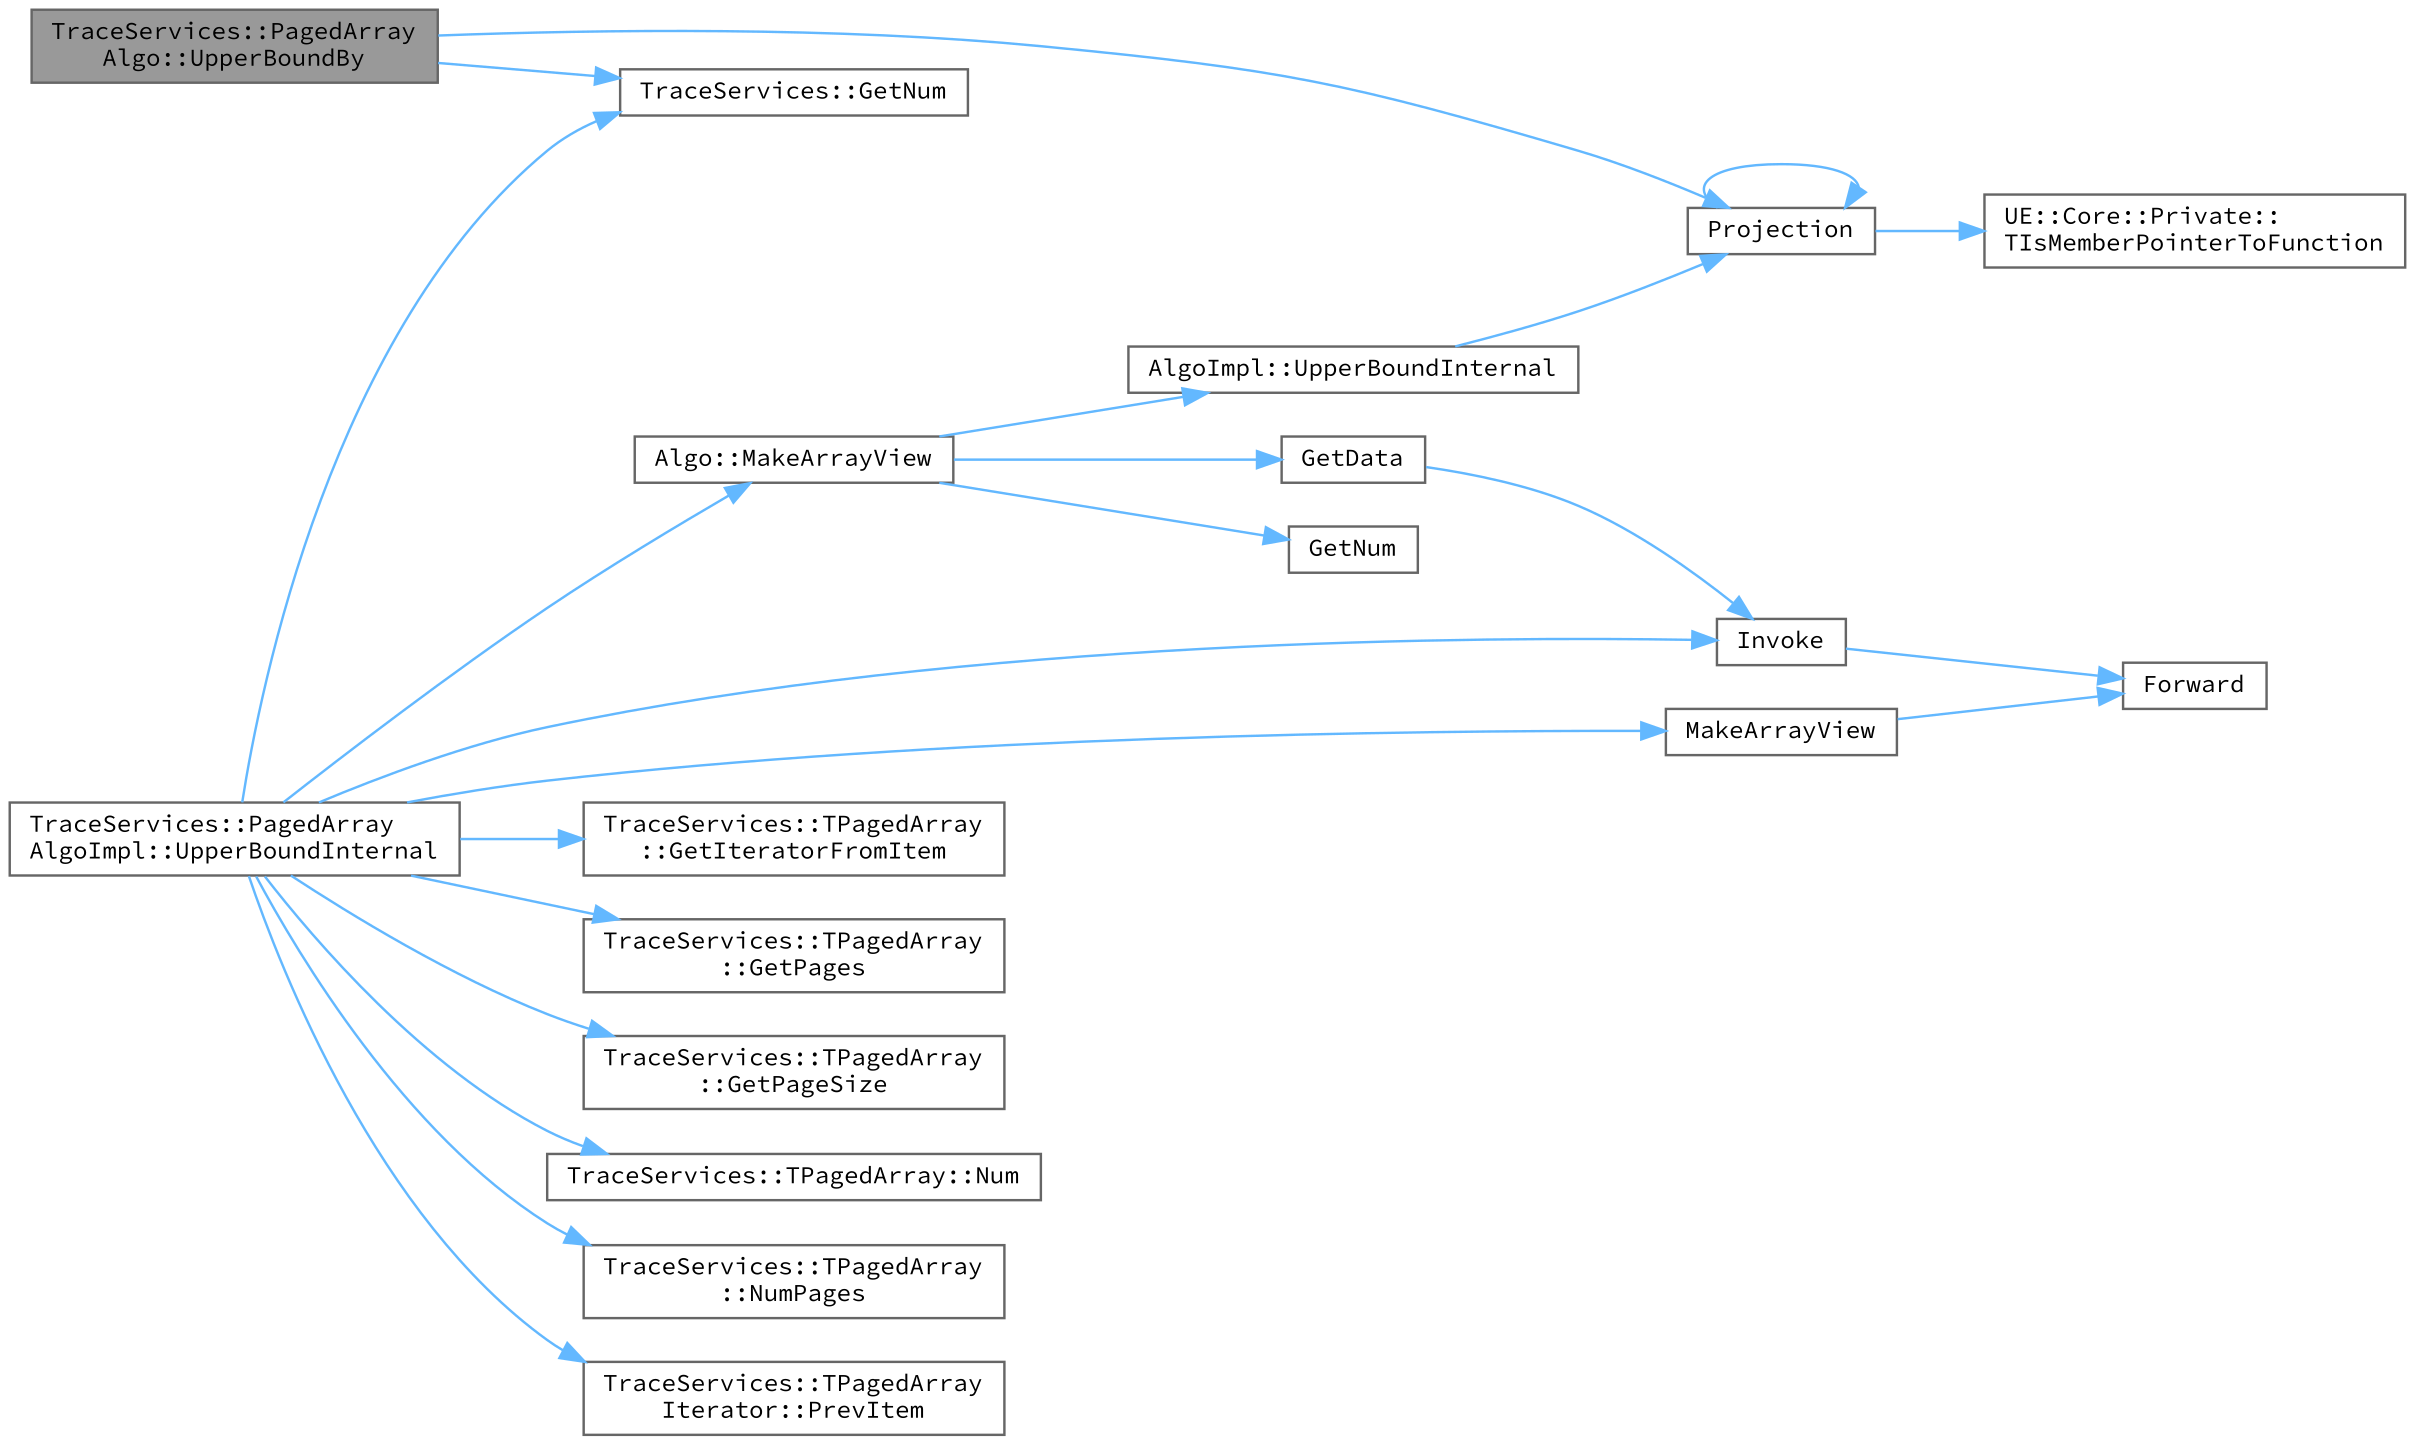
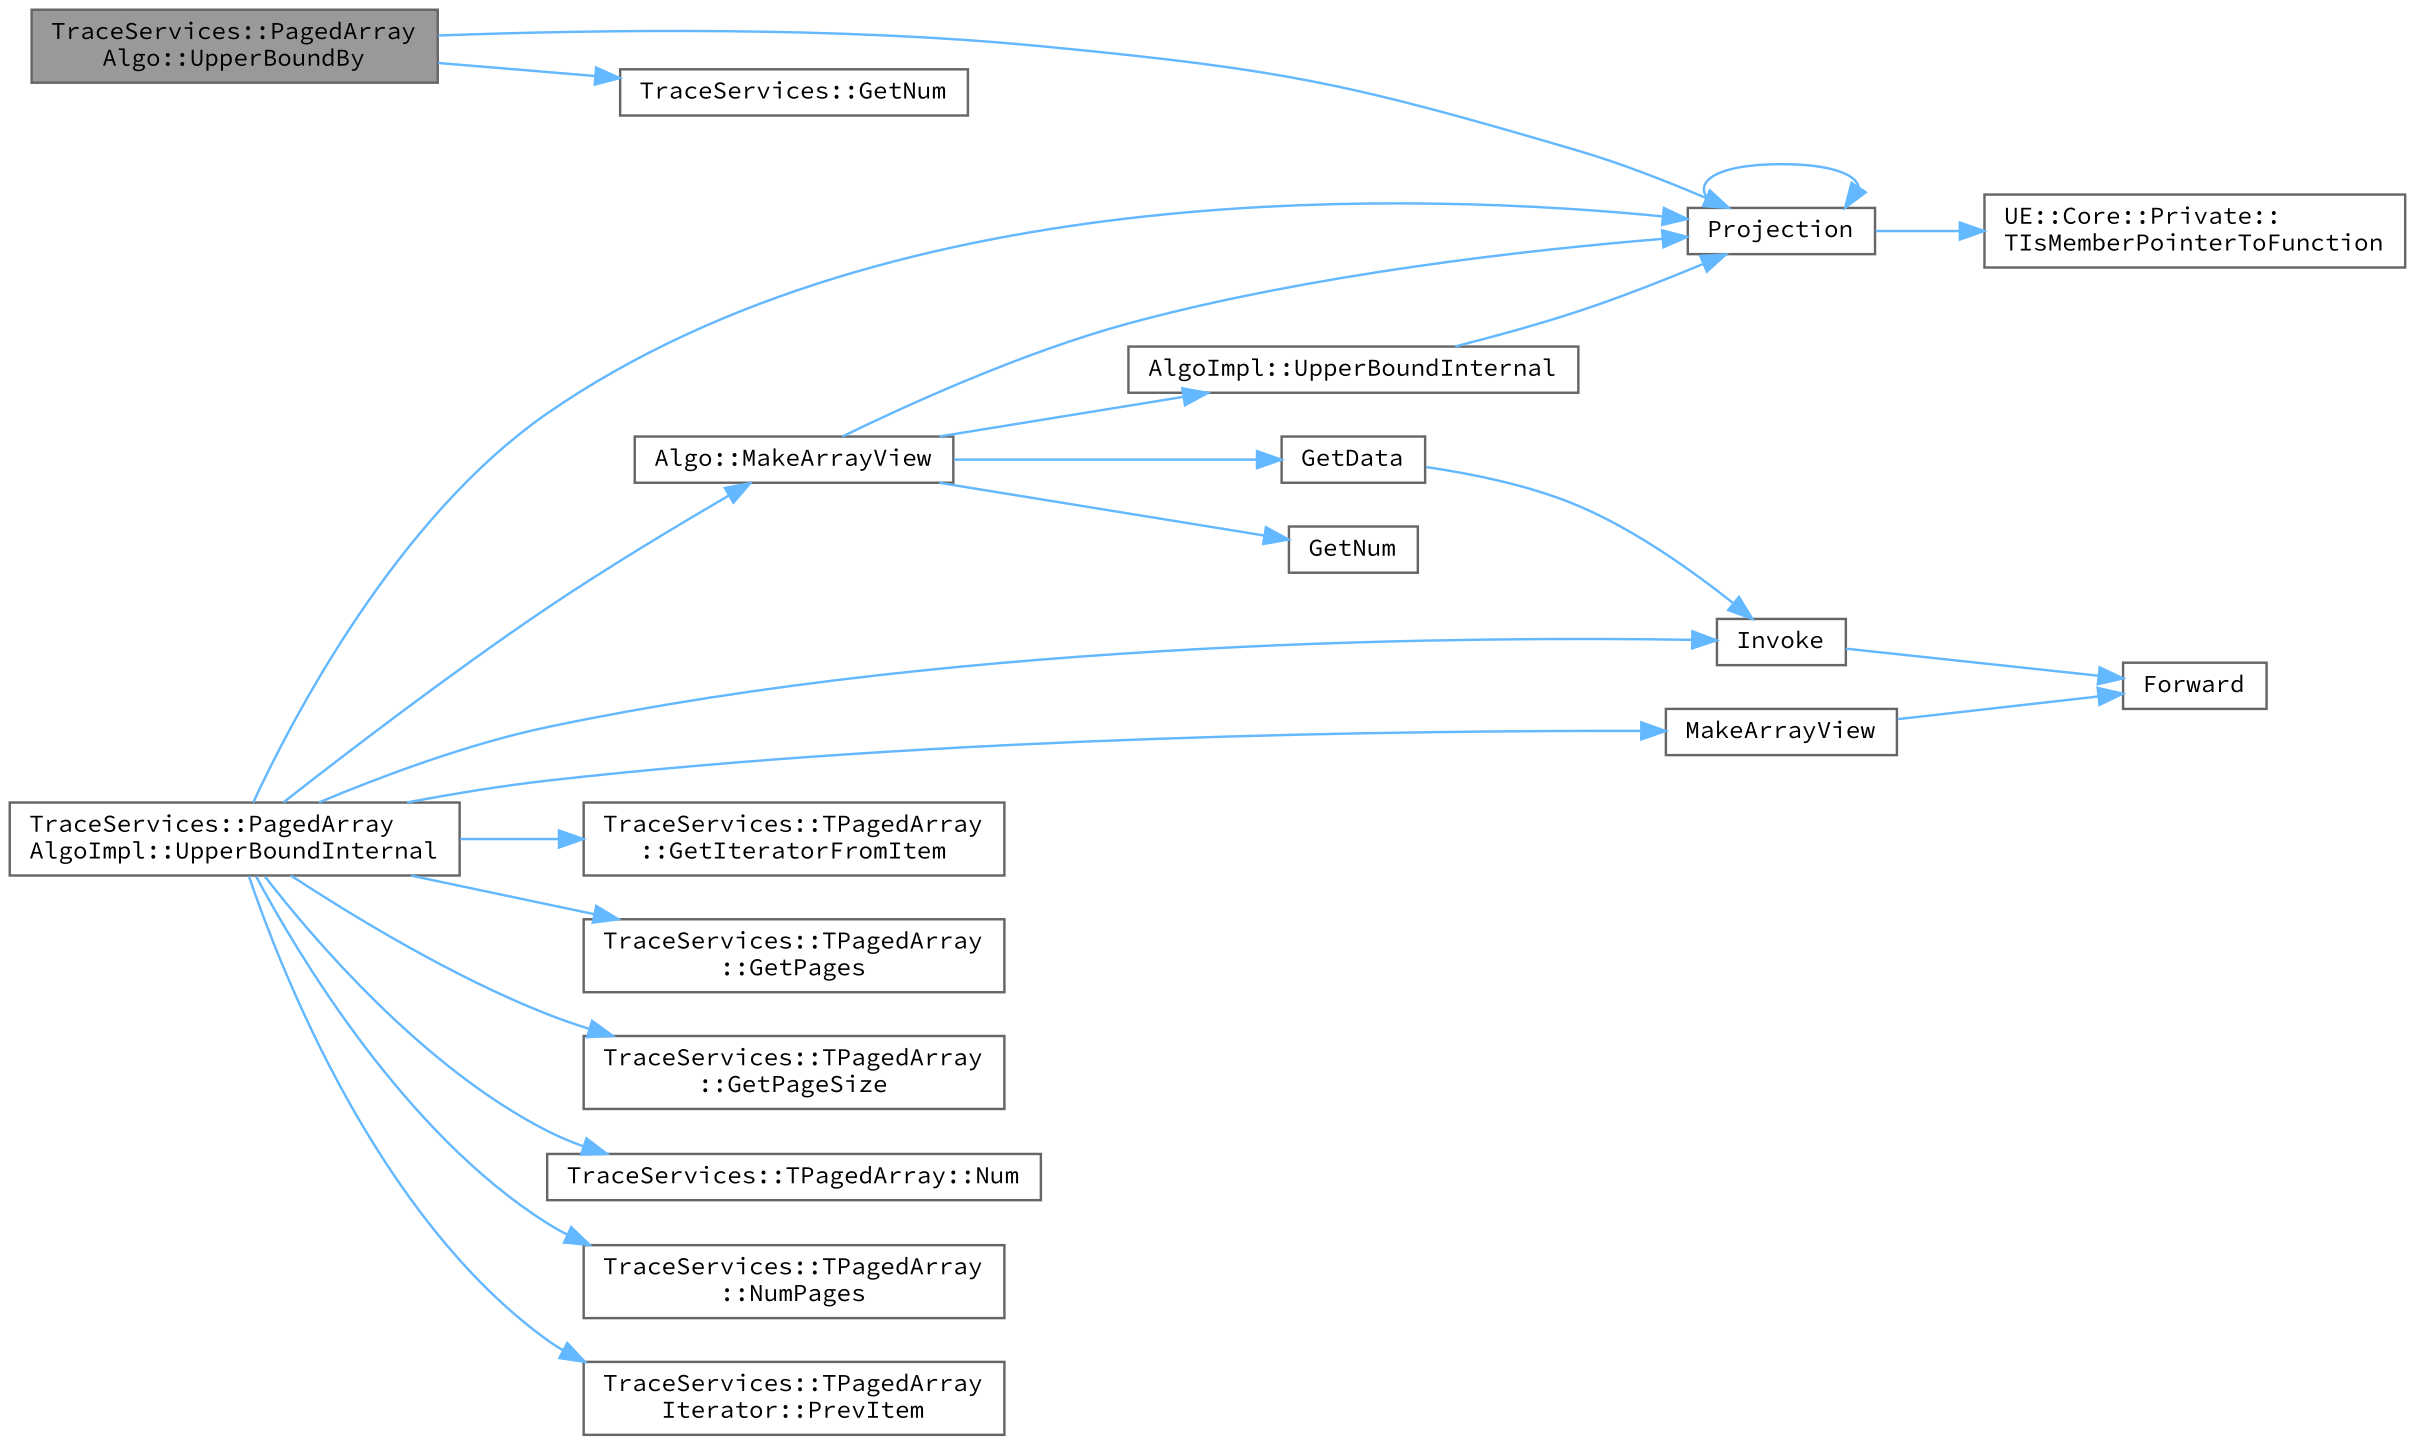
edge "Algo::MakeArrayView" -> "Projection": added
edge "TraceServices::PagedArray AlgoImpl::UpperBoundInternal" -> "TraceServices::GetNum": now "TraceServices::PagedArray AlgoImpl::UpperBoundInternal" -> "Projection"
